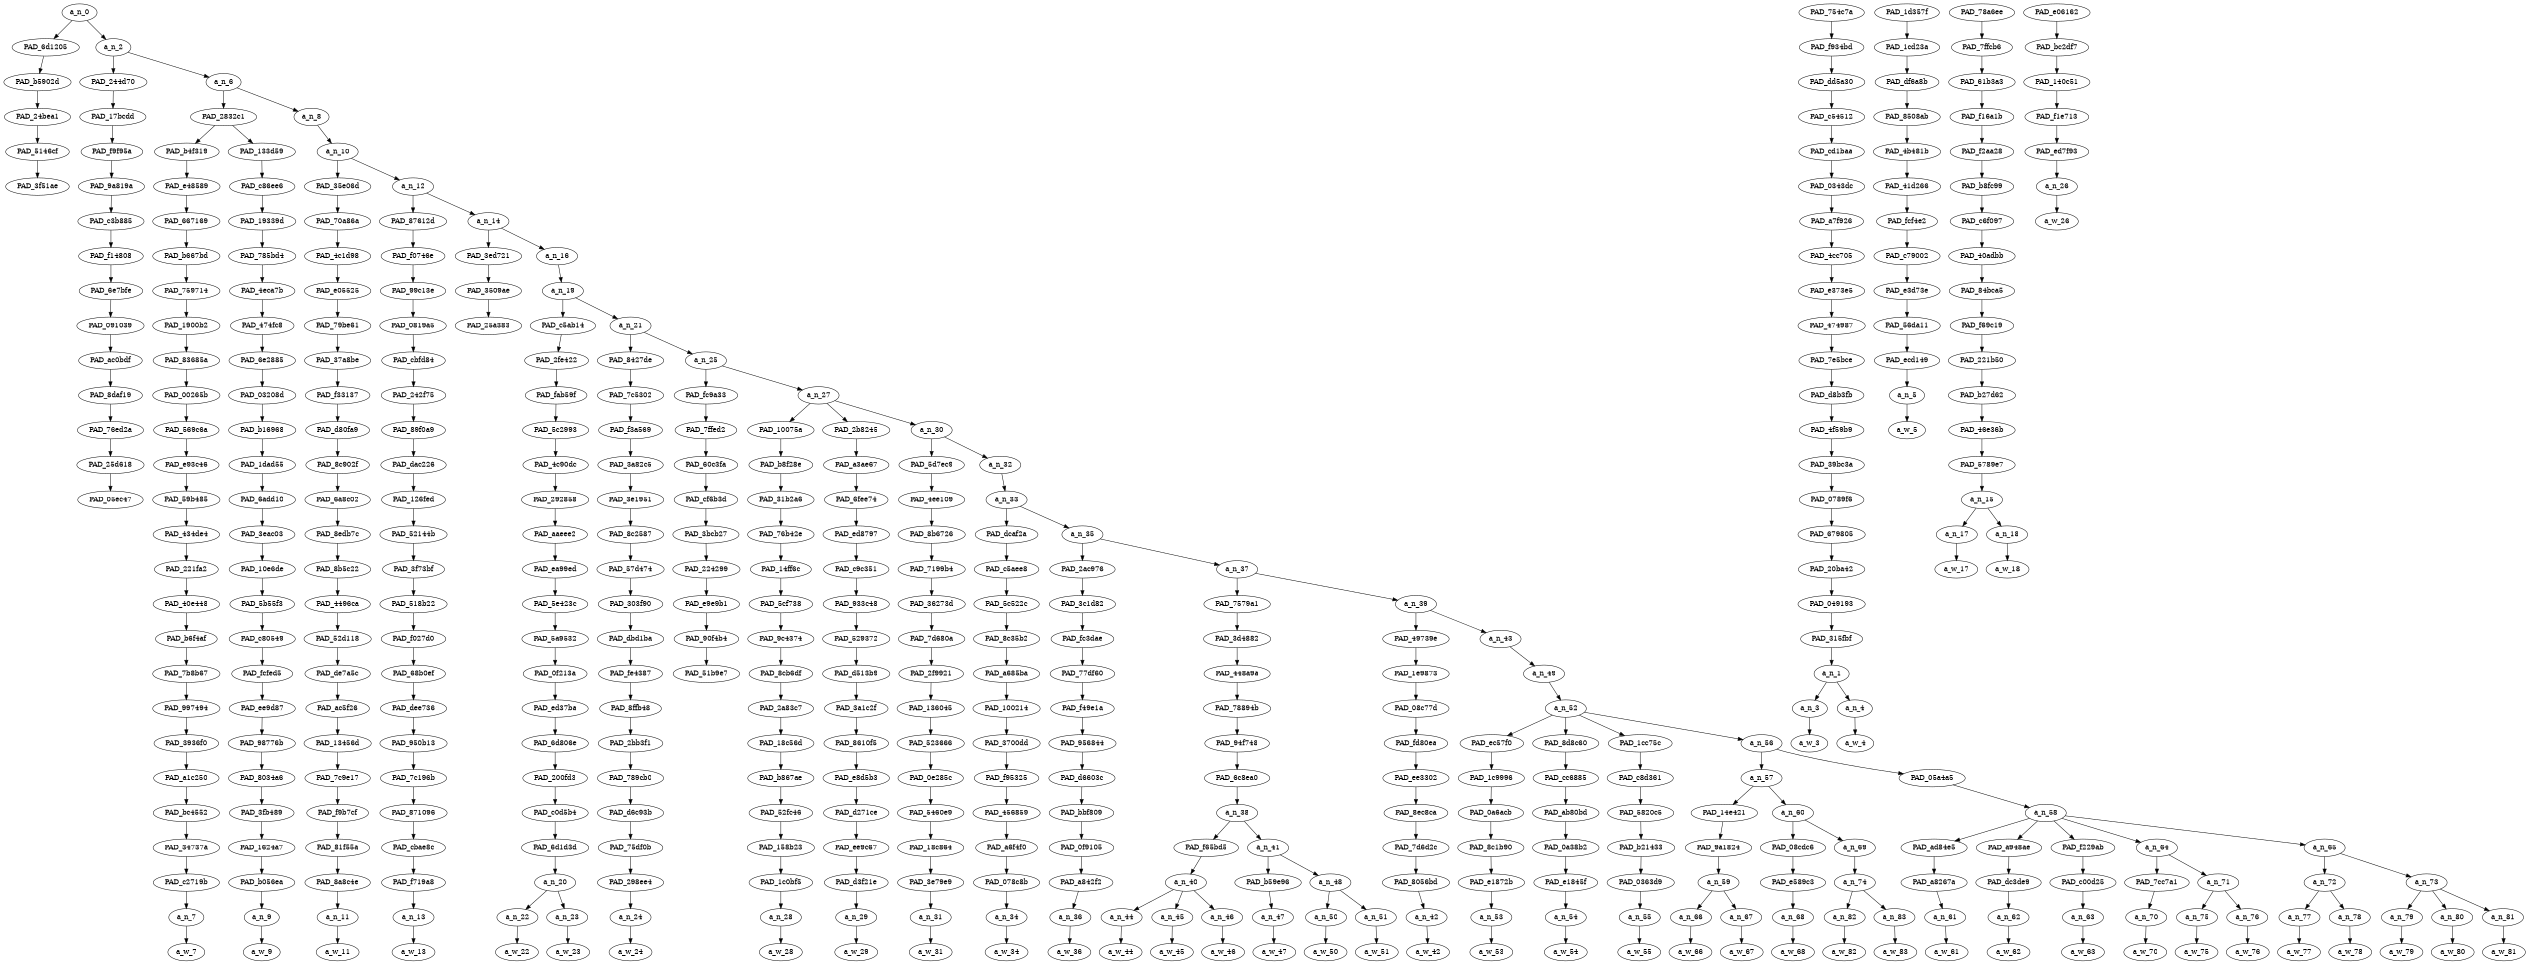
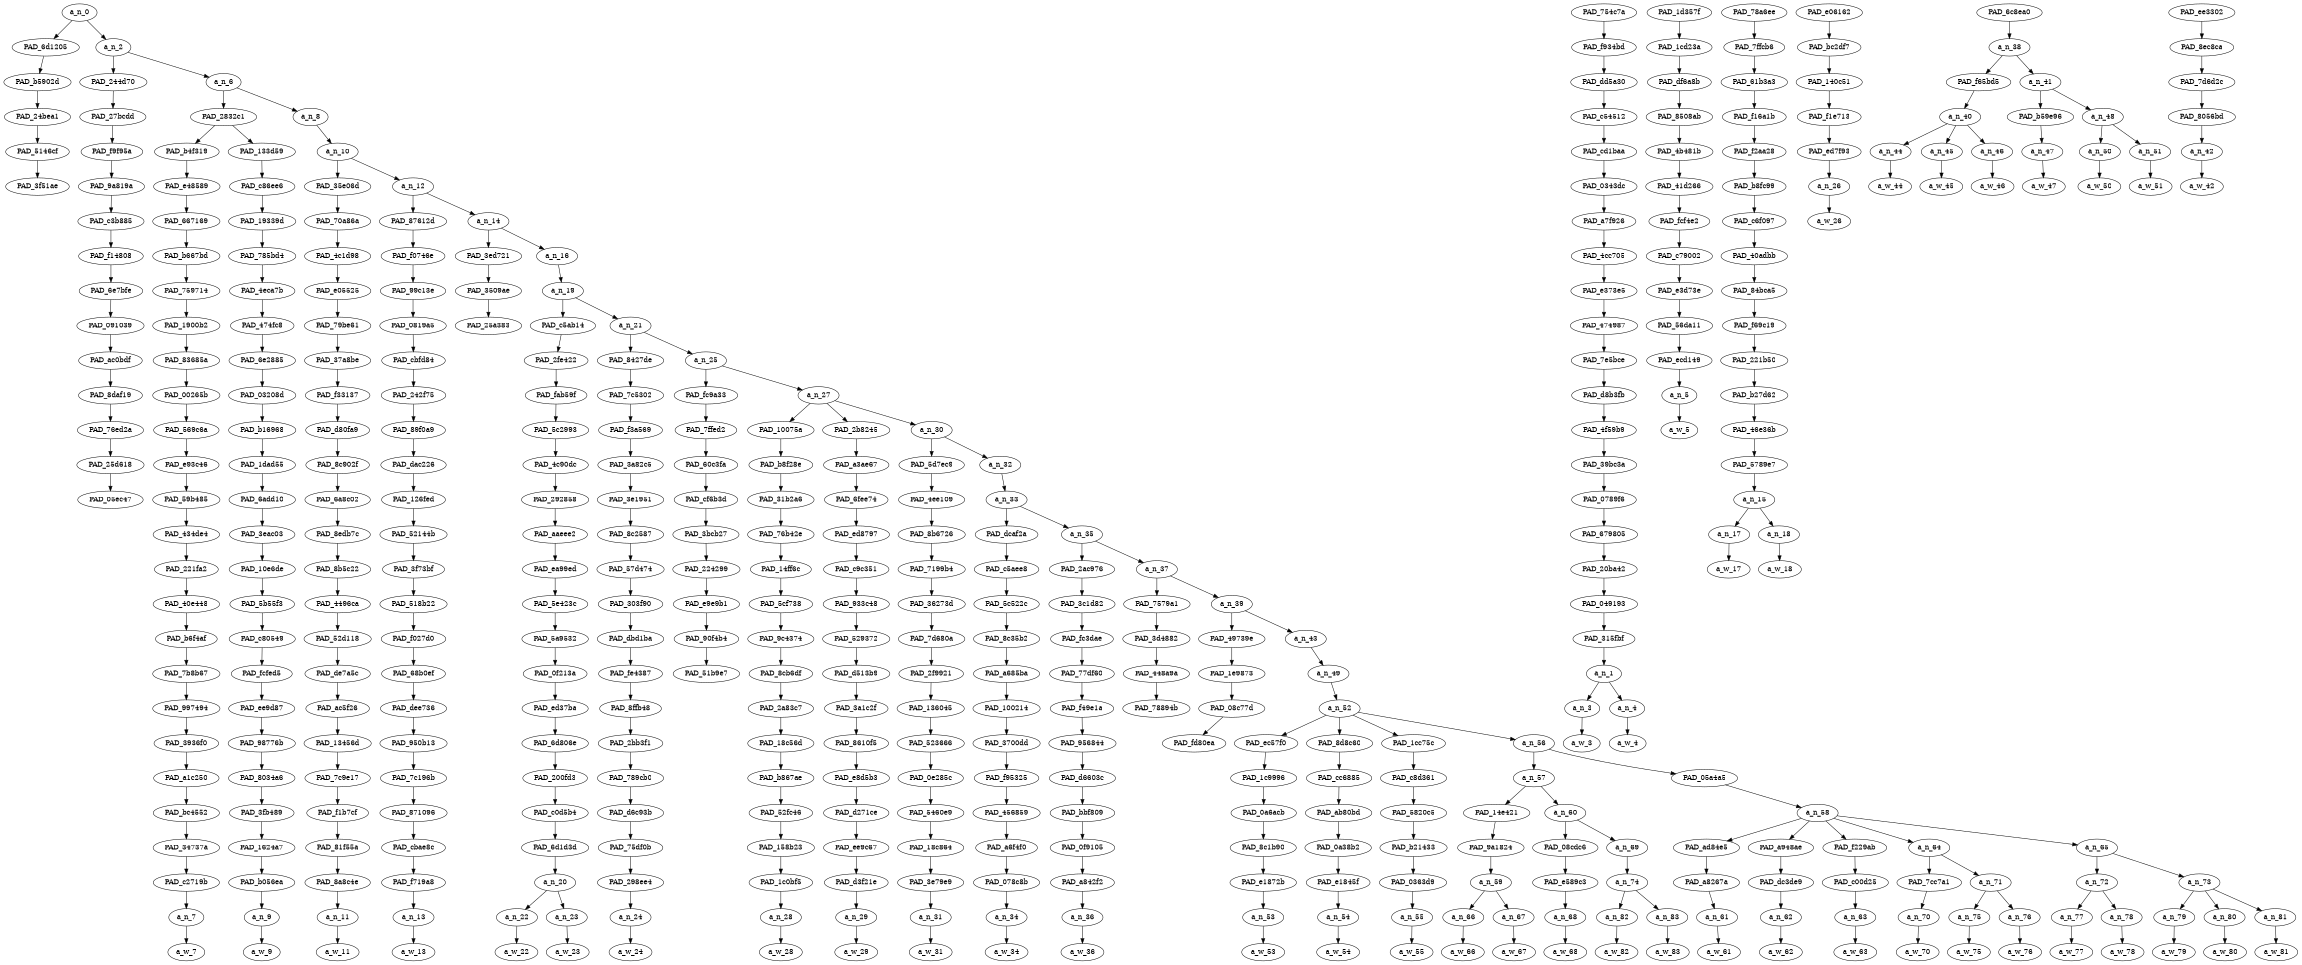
node "PAD_17bcdd": label "PAD_17bcdd" -> "PAD_27bcdd"
node "PAD_94f748": removed
edge "PAD_fd80ea" -> "PAD_ee3302": removed
node "PAD_f9b7cf": label "PAD_f9b7cf" -> "PAD_f1b7cf"
